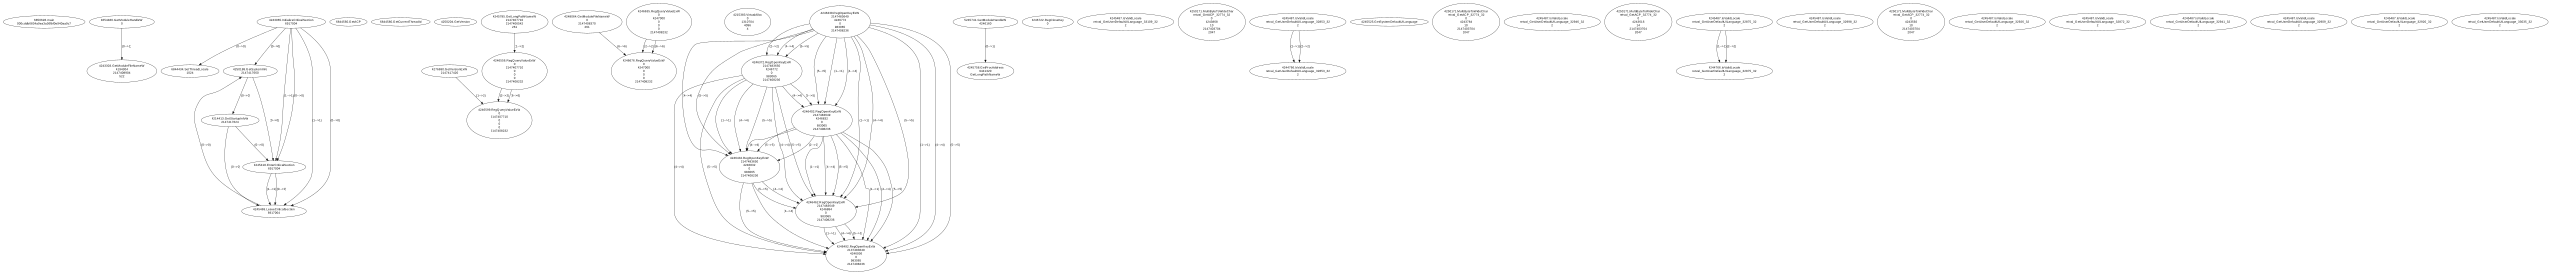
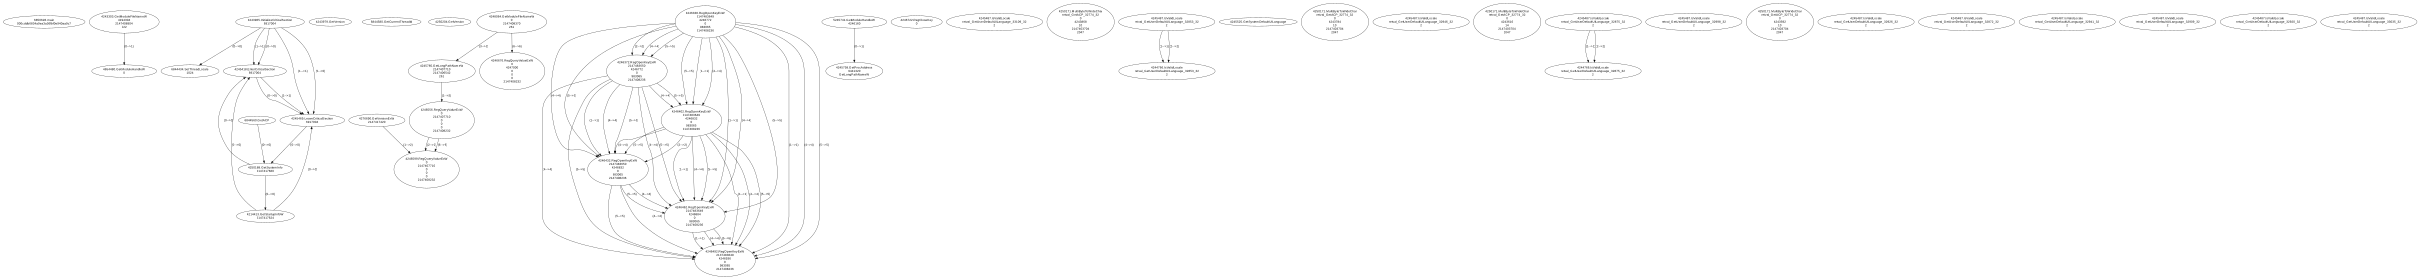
node "4243979.GetVersion": added
node "4246635.RegQueryValueExW 0 4247000 0 0 0 2147408232": removed
node "4215383.VirtualAlloc 0 1310704 4096 4": removed
edge "4654480.GetModuleHandleW 0" -> "4243303.GetModuleFileNameW 4194304 2147408904 522": reversed
edge "4243965.InitializeCriticalSection 6917004" -> "4250188.GetSystemInfo 2147417660": now "6844560.GetACP" -> "4250188.GetSystemInfo 2147417660"
edge "4248064.GetModuleFileNameW 0 2147408370 261" -> "4245785.GetLongPathNameW 2147407710 2147406542 261": added, label "(3-->3)"
